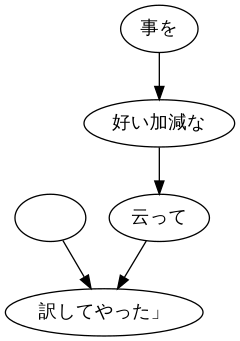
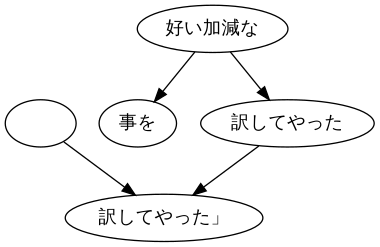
edge "事を" -> "好い加減な": reversed
node "云って": label "云って" -> "訳してやった"
